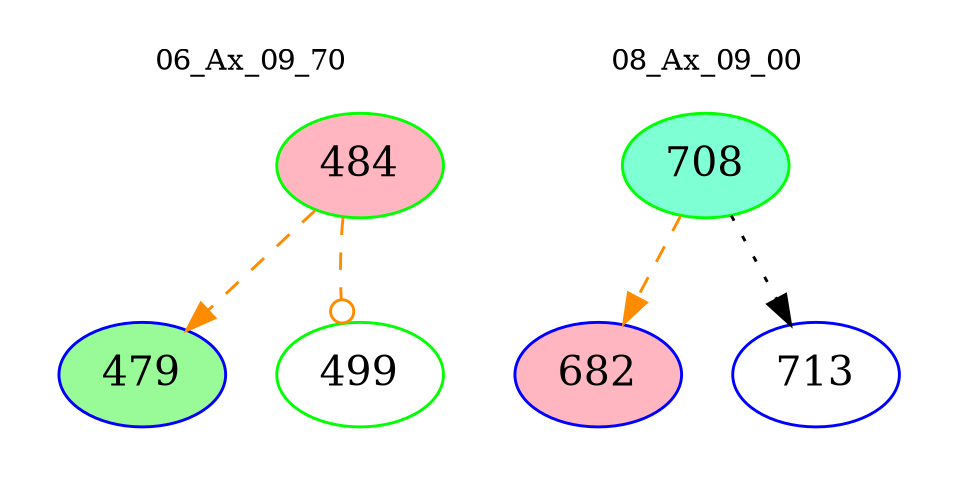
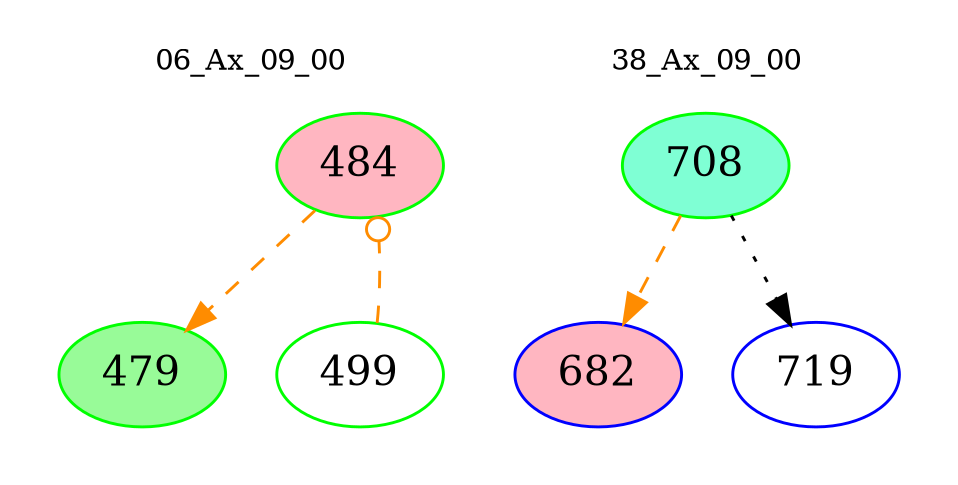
cluster "06_Ax_09_70": label "06_Ax_09_70" -> "06_Ax_09_00"
cluster "08_Ax_09_00": label "08_Ax_09_00" -> "38_Ax_09_00"
edge "484" -> "499": reversed
node "479": color blue -> green
node "713": label "713" -> "719"
